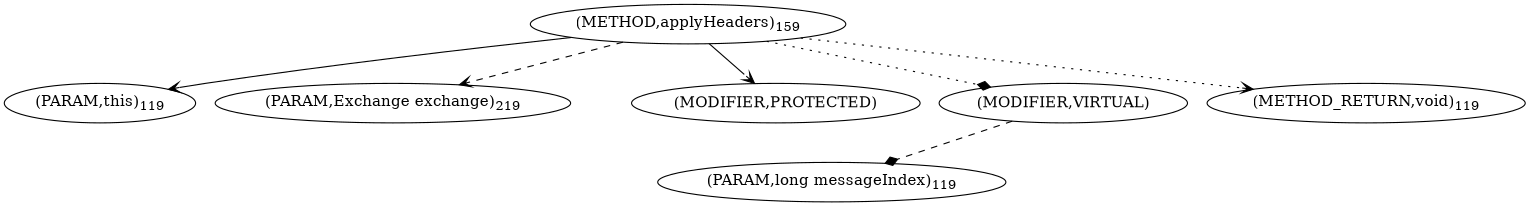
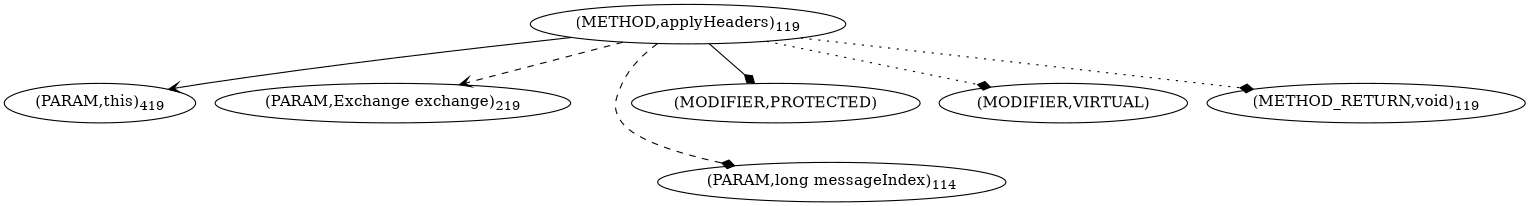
node "(METHOD,applyHeaders)": text "159" -> "119"
edge "(METHOD,applyHeaders)" -> "(MODIFIER,PROTECTED)": arrowhead vee -> diamond
edge "(METHOD,applyHeaders)" -> "(METHOD_RETURN,void)": arrowhead vee -> diamond
node "(PARAM,this)": text "119" -> "419"
edge "(MODIFIER,VIRTUAL)" -> "(PARAM,long messageIndex)": now "(METHOD,applyHeaders)" -> "(PARAM,long messageIndex)"
node "(PARAM,long messageIndex)": text "119" -> "114"
